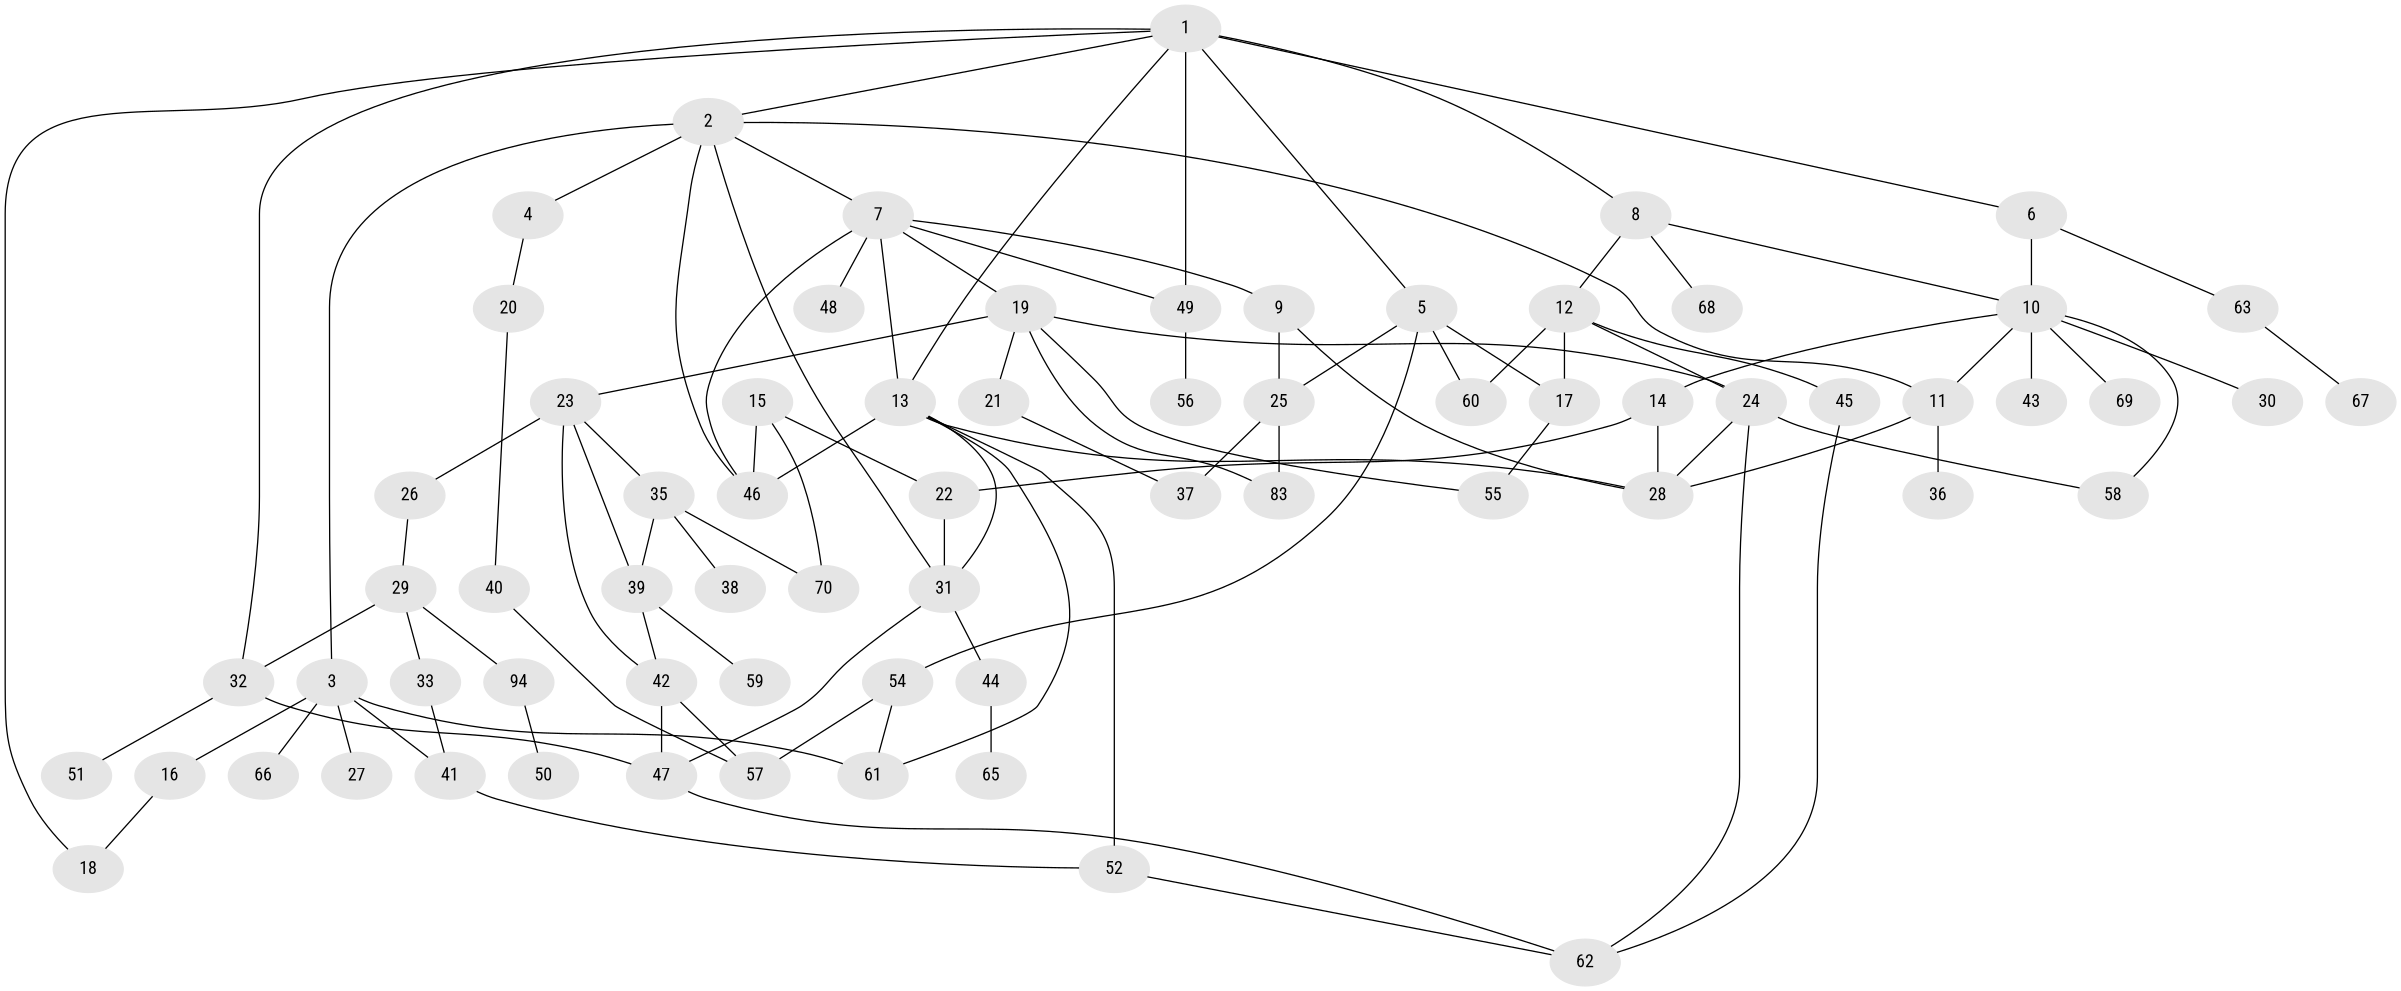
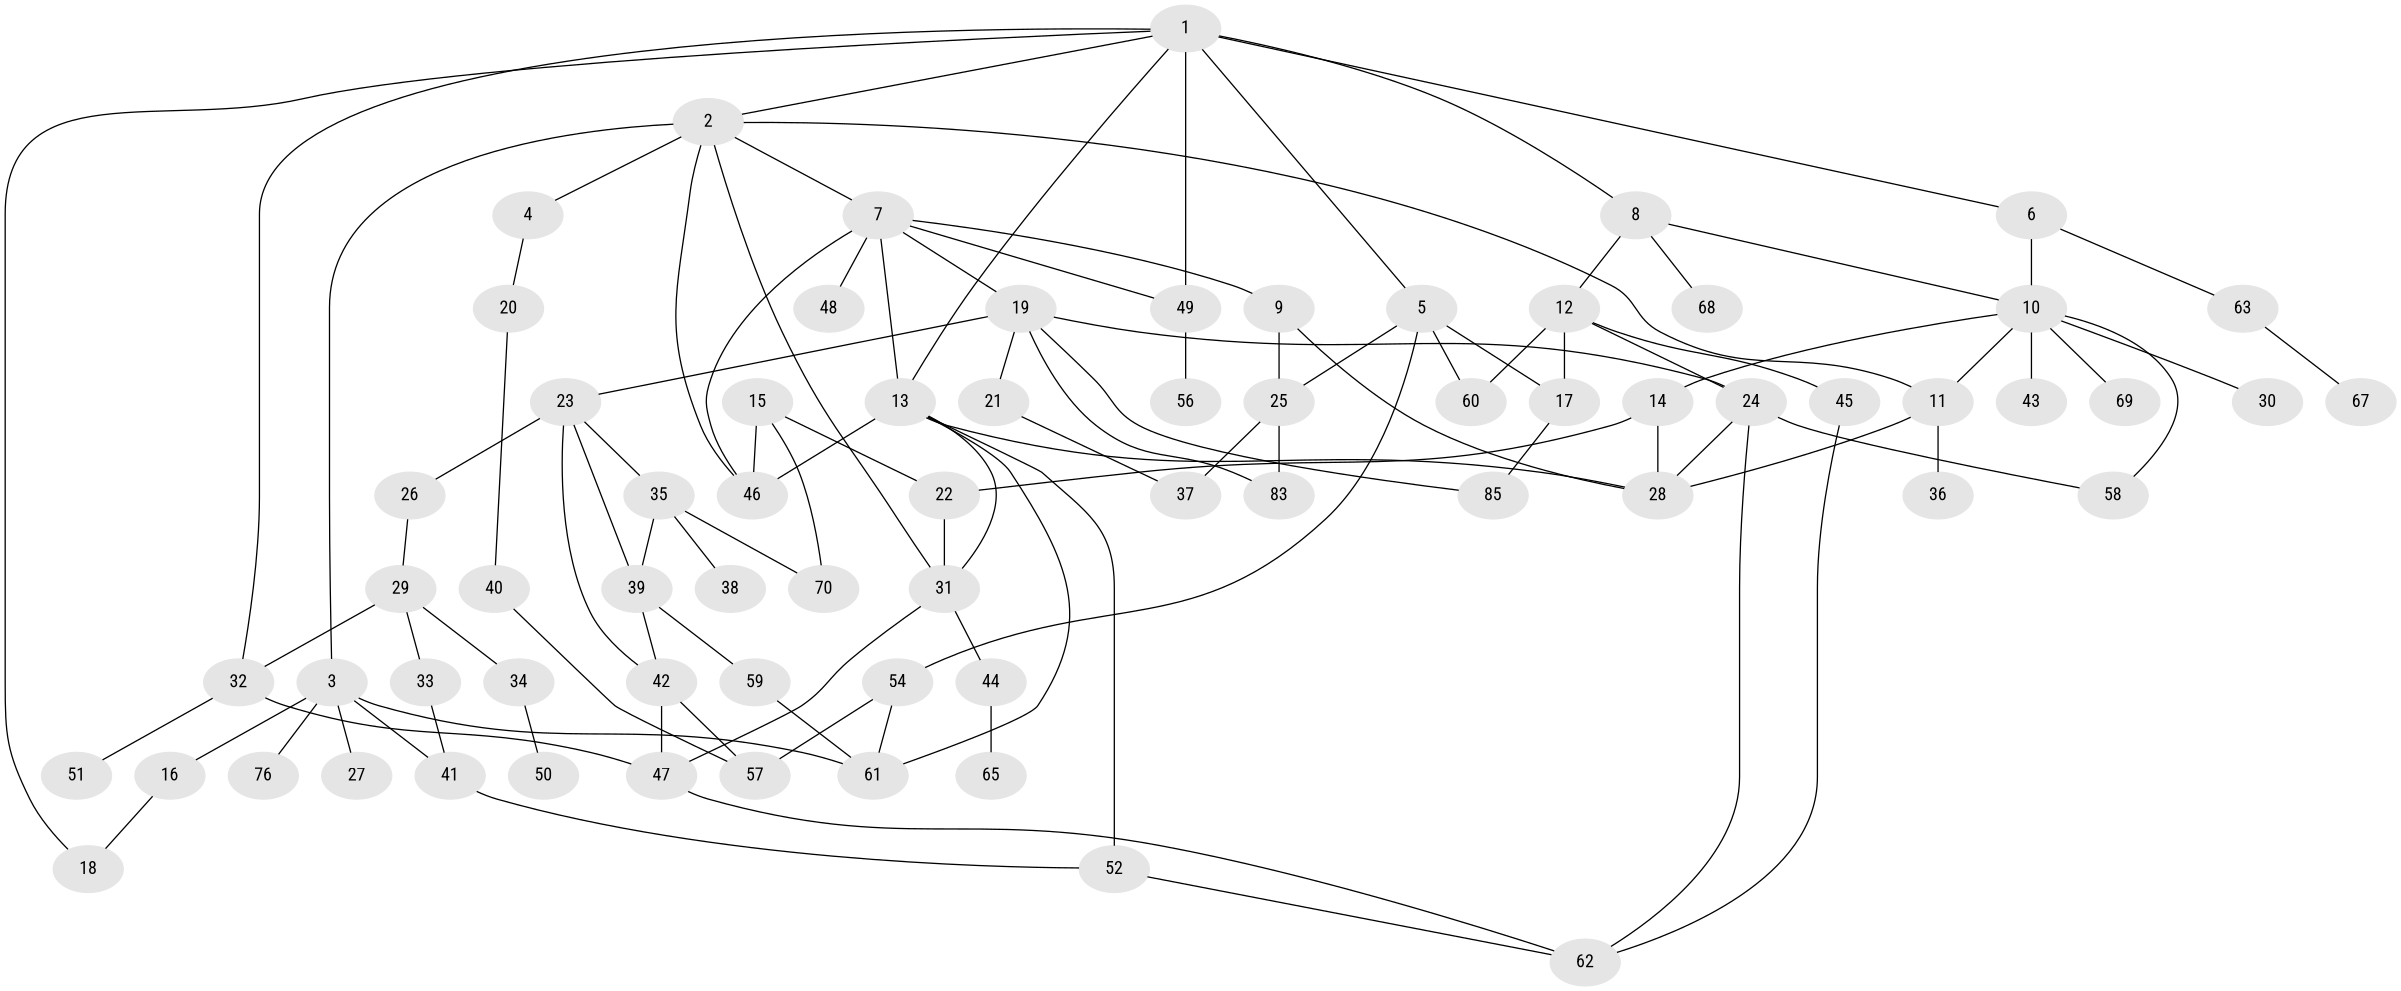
node "55": label "55" -> "85"
node "94": label "94" -> "34"
edge "59" -- "61": added
node "66": label "66" -> "76"
